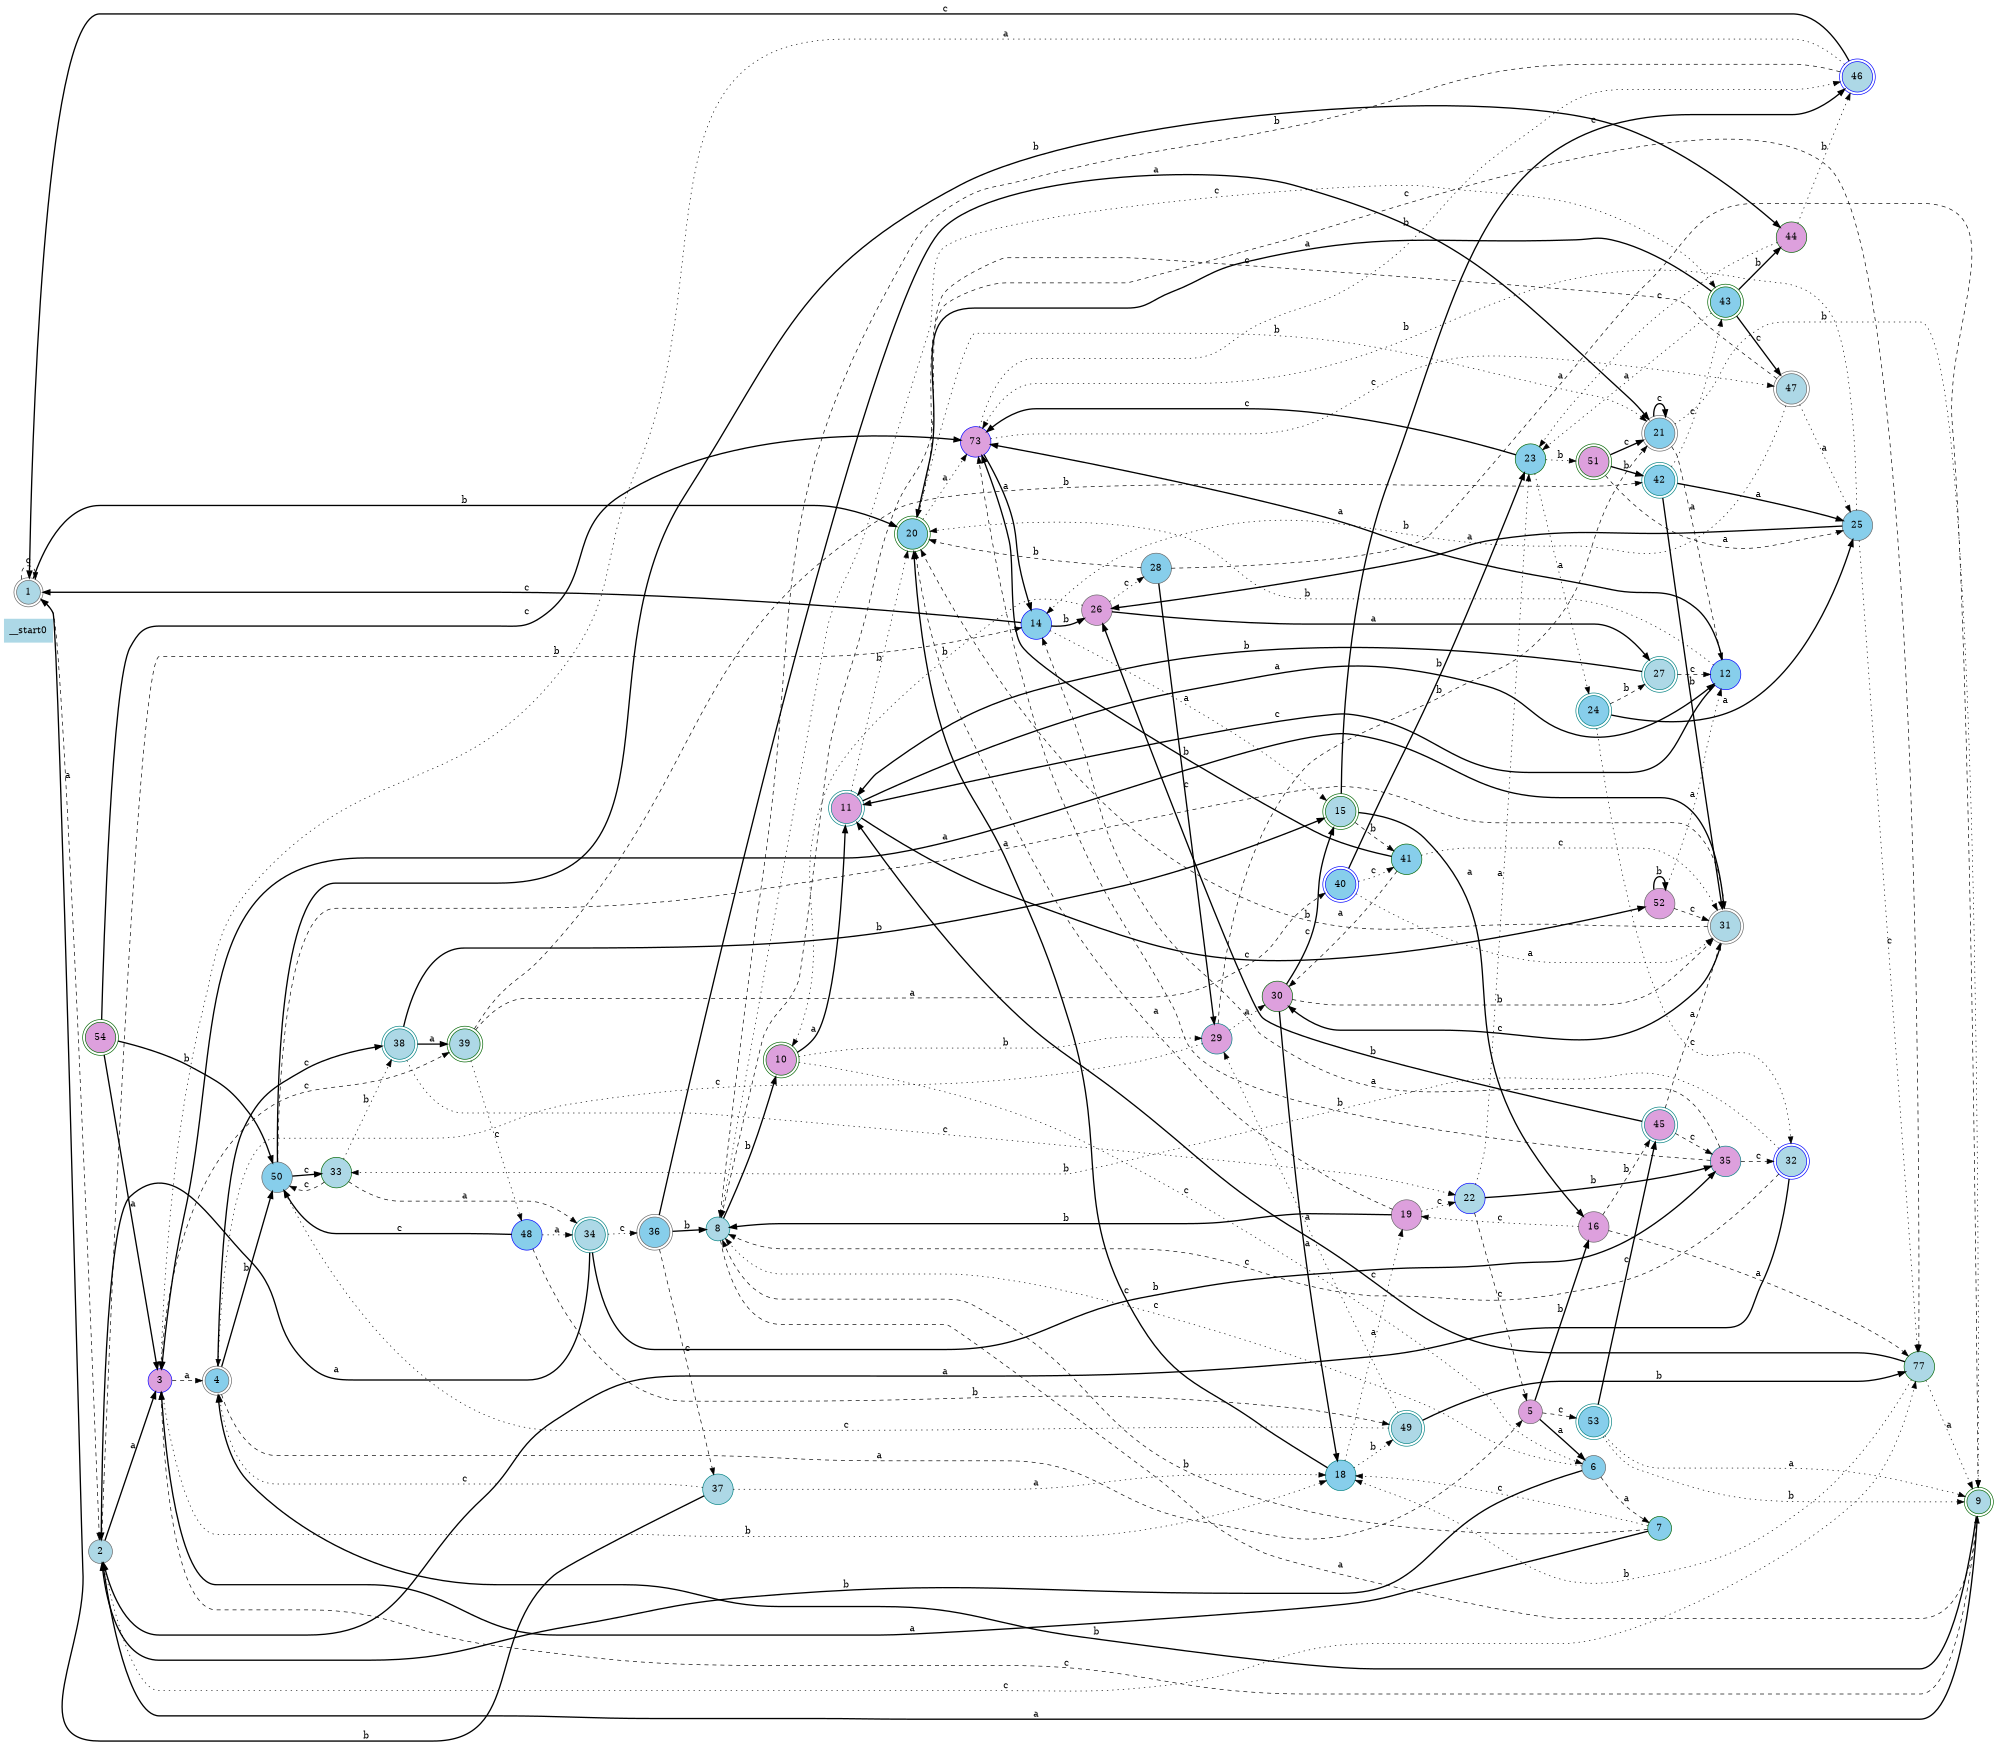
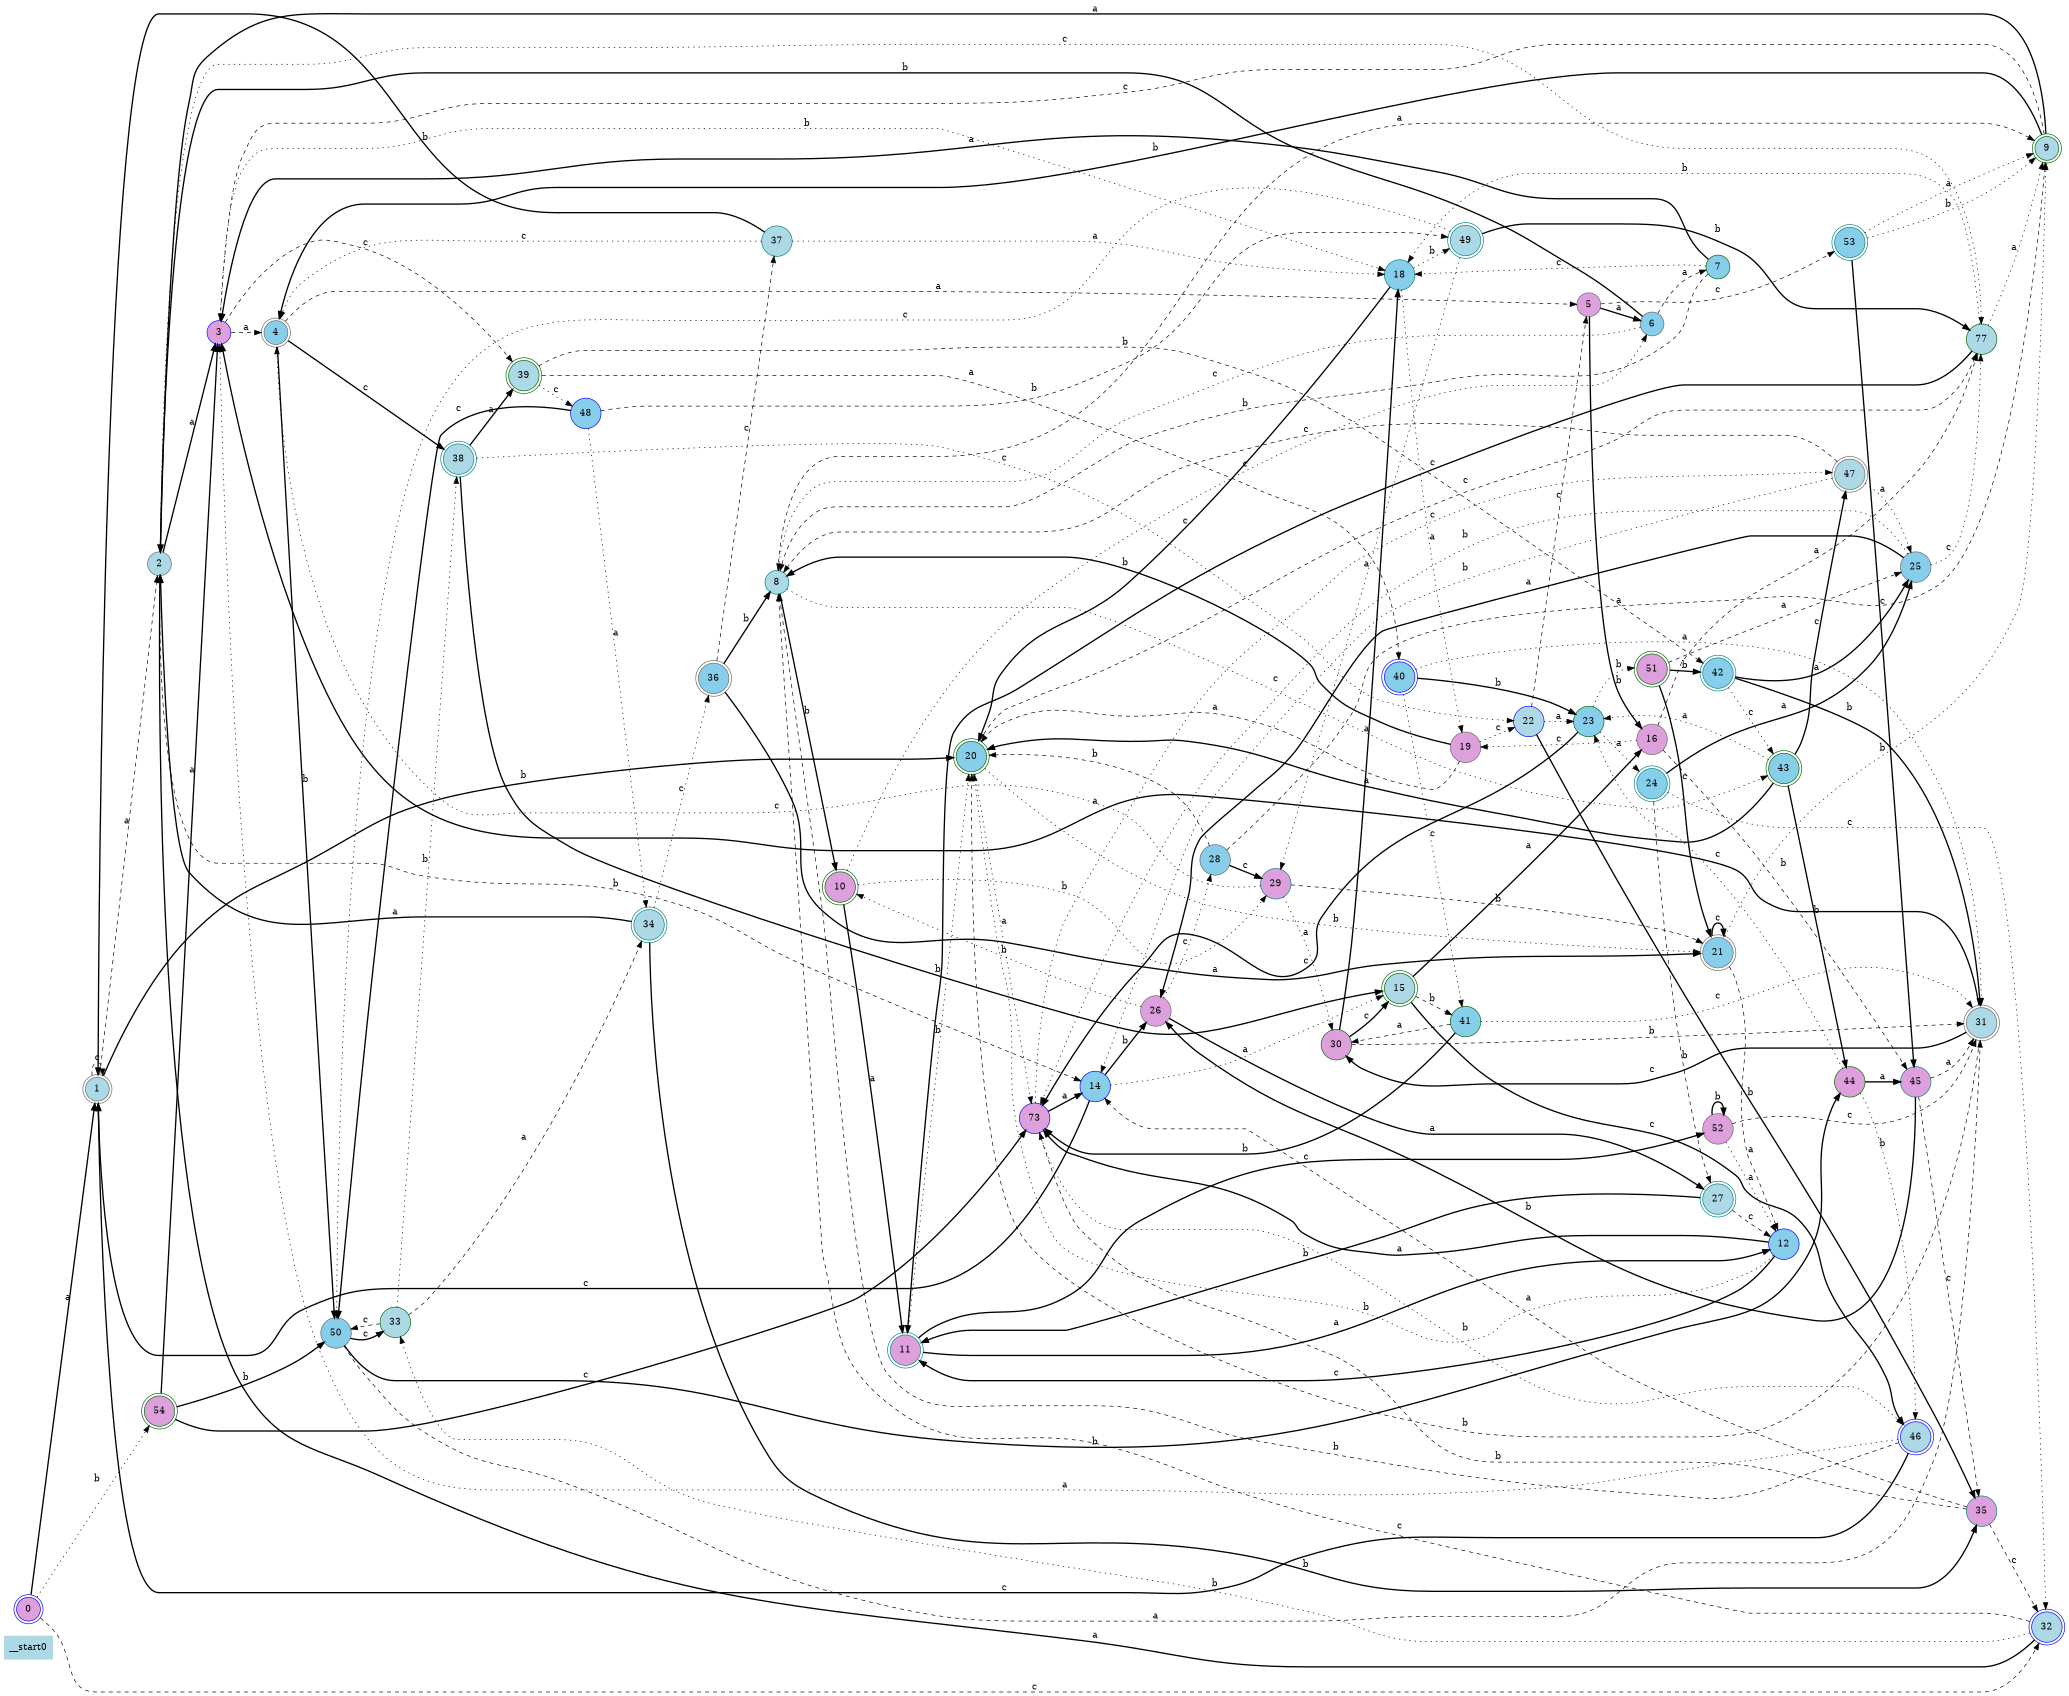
edge "44" -> "45": added, label "a"
node "45": shape doublecircle -> circle
node "0": added
